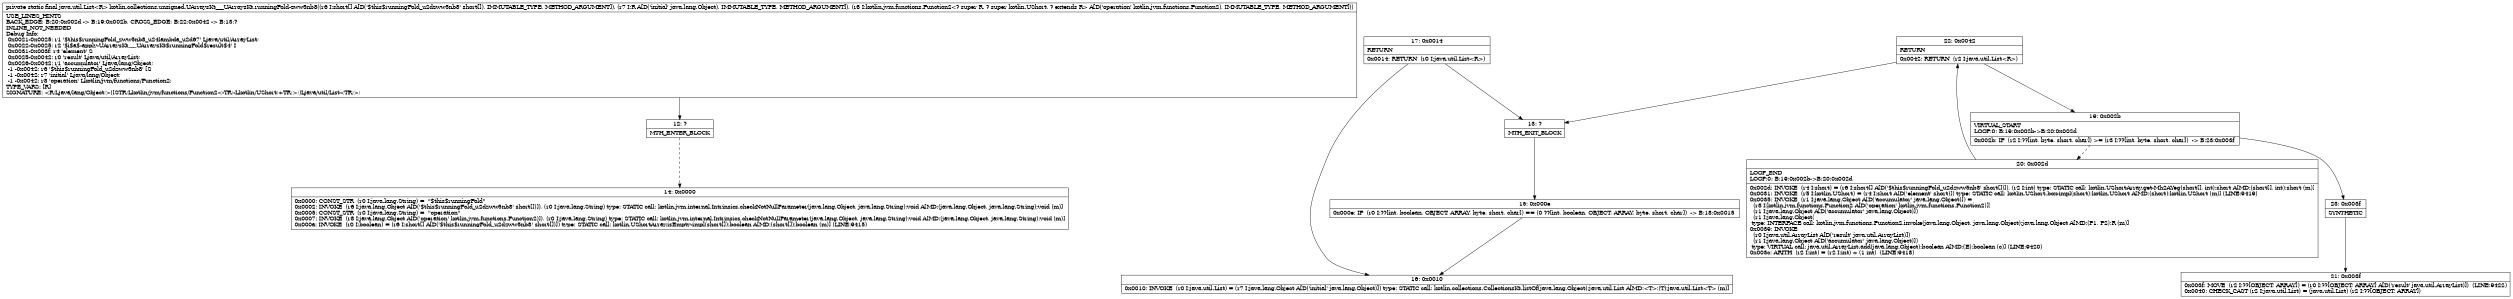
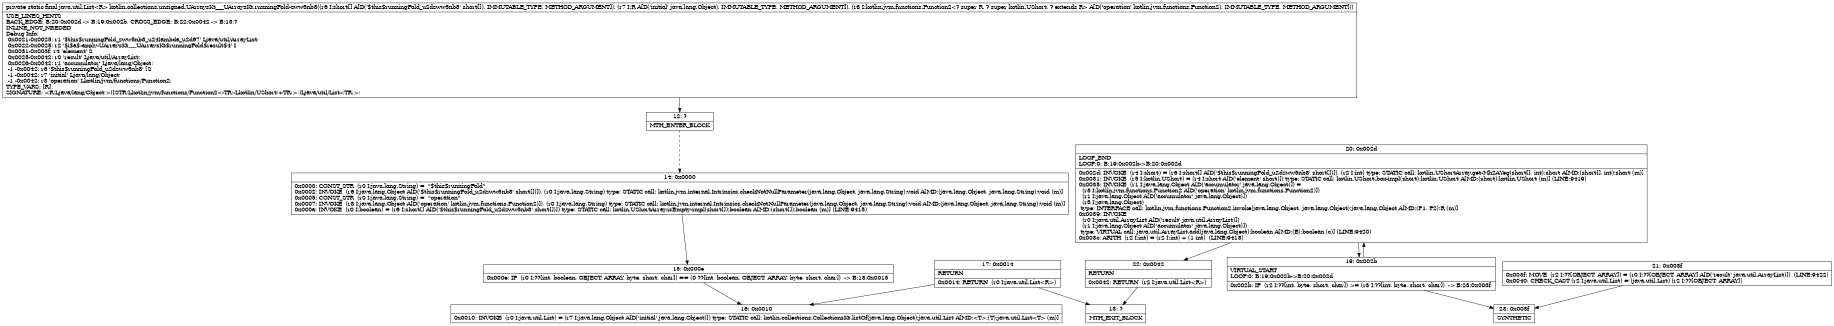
edge "22: 0x0042" -> "19: 0x002b": now "20: 0x002d" -> "19: 0x002b"
edge "19: 0x002b" -> "20: 0x002d": style dashed -> solid
edge "13: ?" -> "15: 0x000e": now "14: 0x0000" -> "15: 0x000e"
node "20: 0x002d": text "(r1 I:java.lang.Object)" -> "(r5 I:java.lang.Object)"
edge "23: 0x003f" -> "21: 0x003f": reversed
